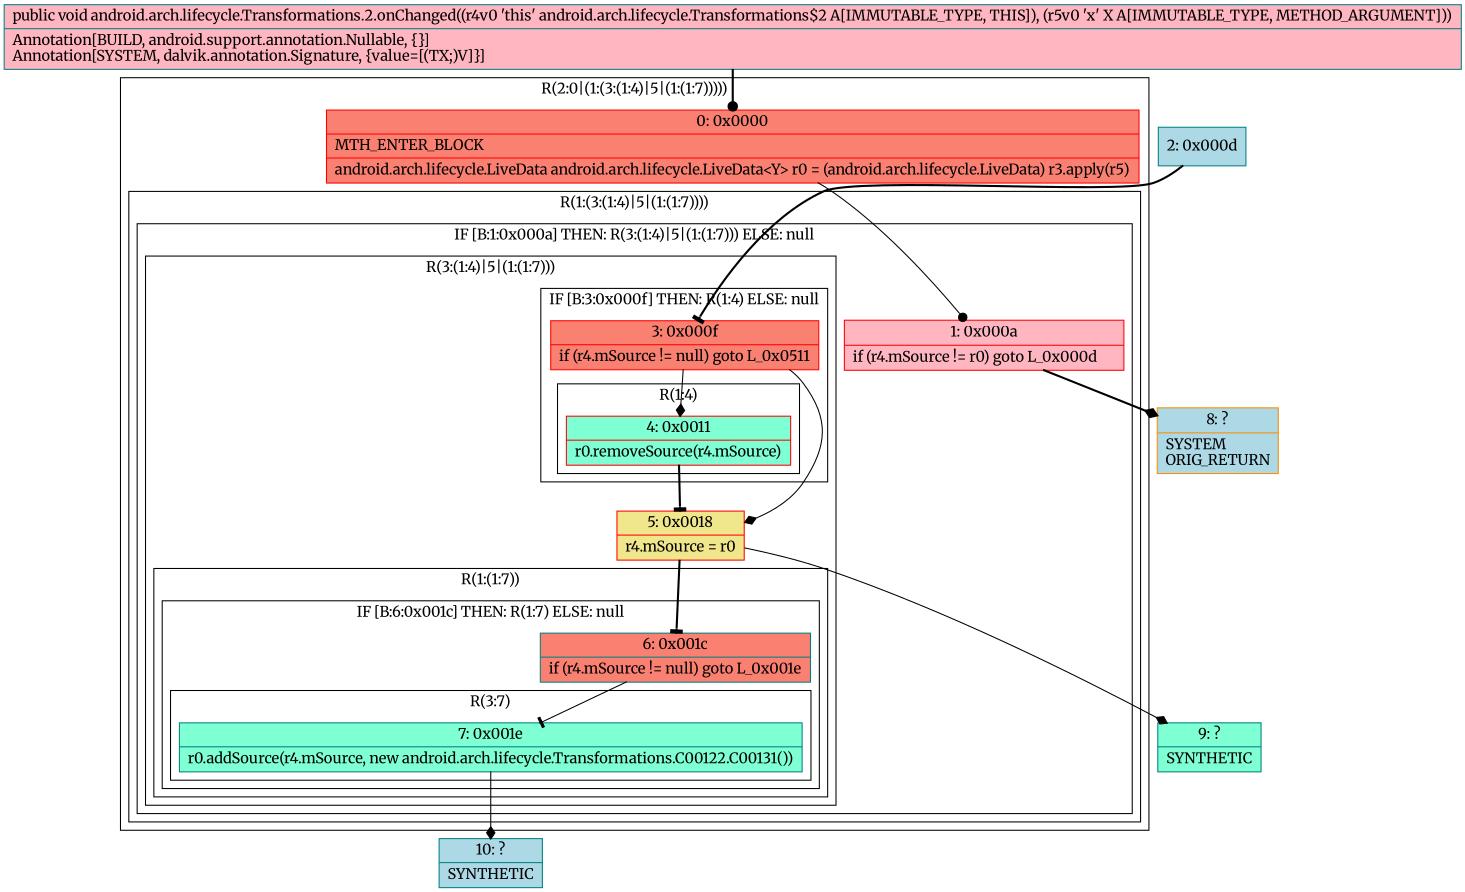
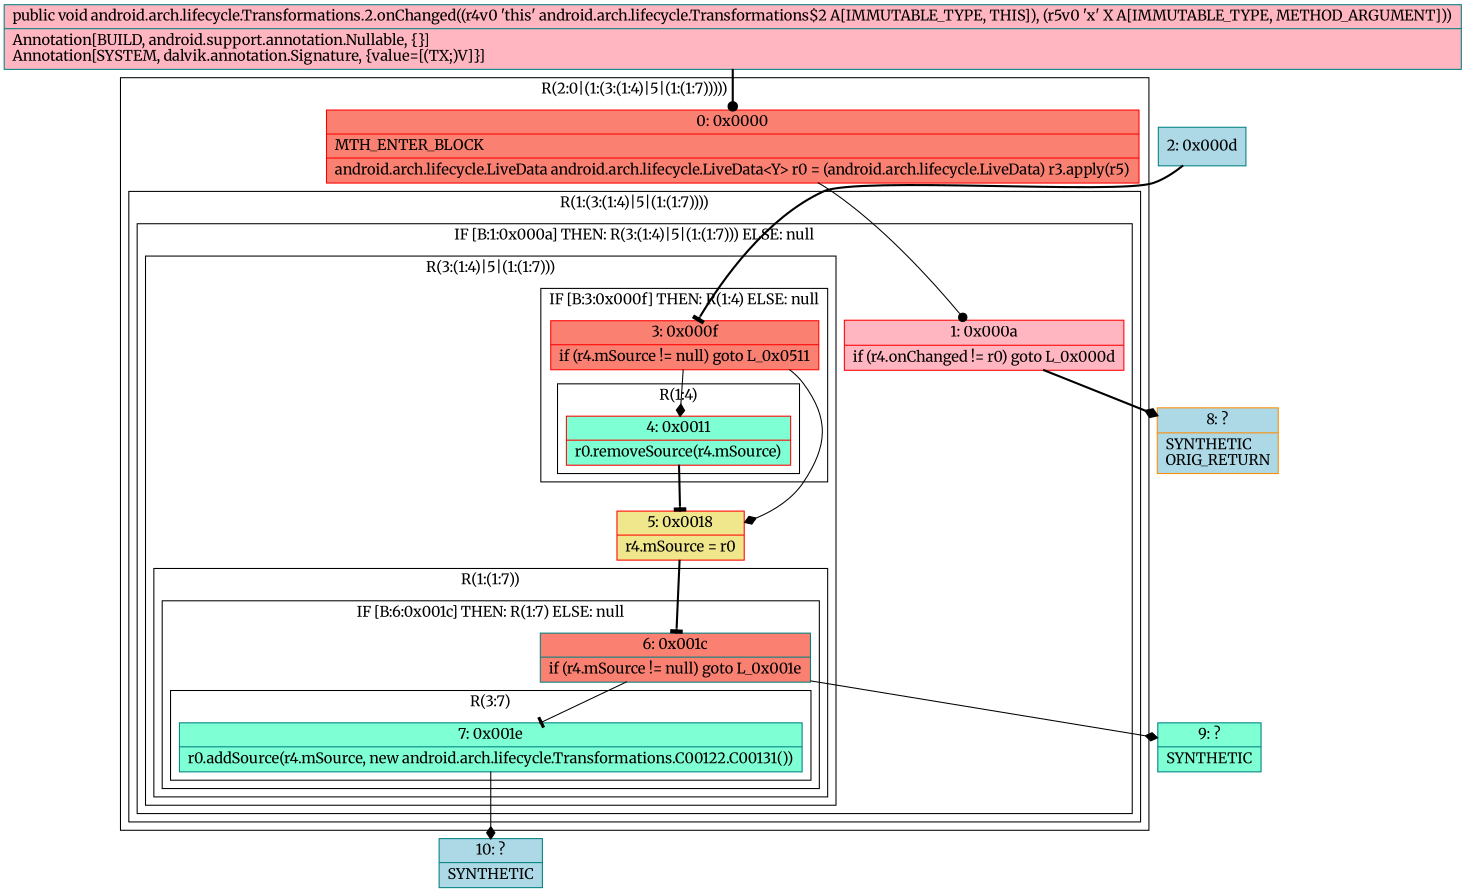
node "1: 0x000a": text "if (r4.mSource != r0) goto L_0x000d" -> "if (r4.onChanged != r0) goto L_0x000d"
node "8: ?": text "SYSTEM" -> "SYNTHETIC"
edge "5: 0x0018" -> "9: ?": now "6: 0x001c" -> "9: ?"
